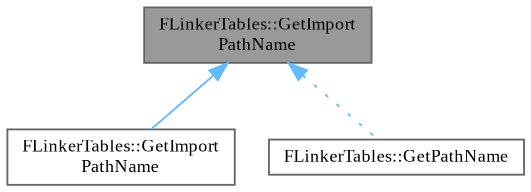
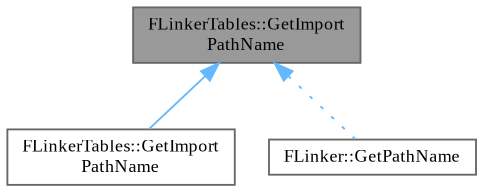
node "FLinkerTables::GetPathName": label "FLinkerTables::GetPathName" -> "FLinker::GetPathName"
